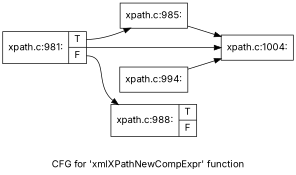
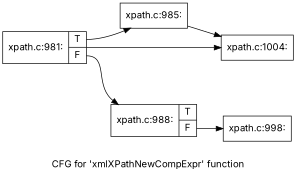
node "xpath.c:994:": removed
node "xpath.c:998:": added
